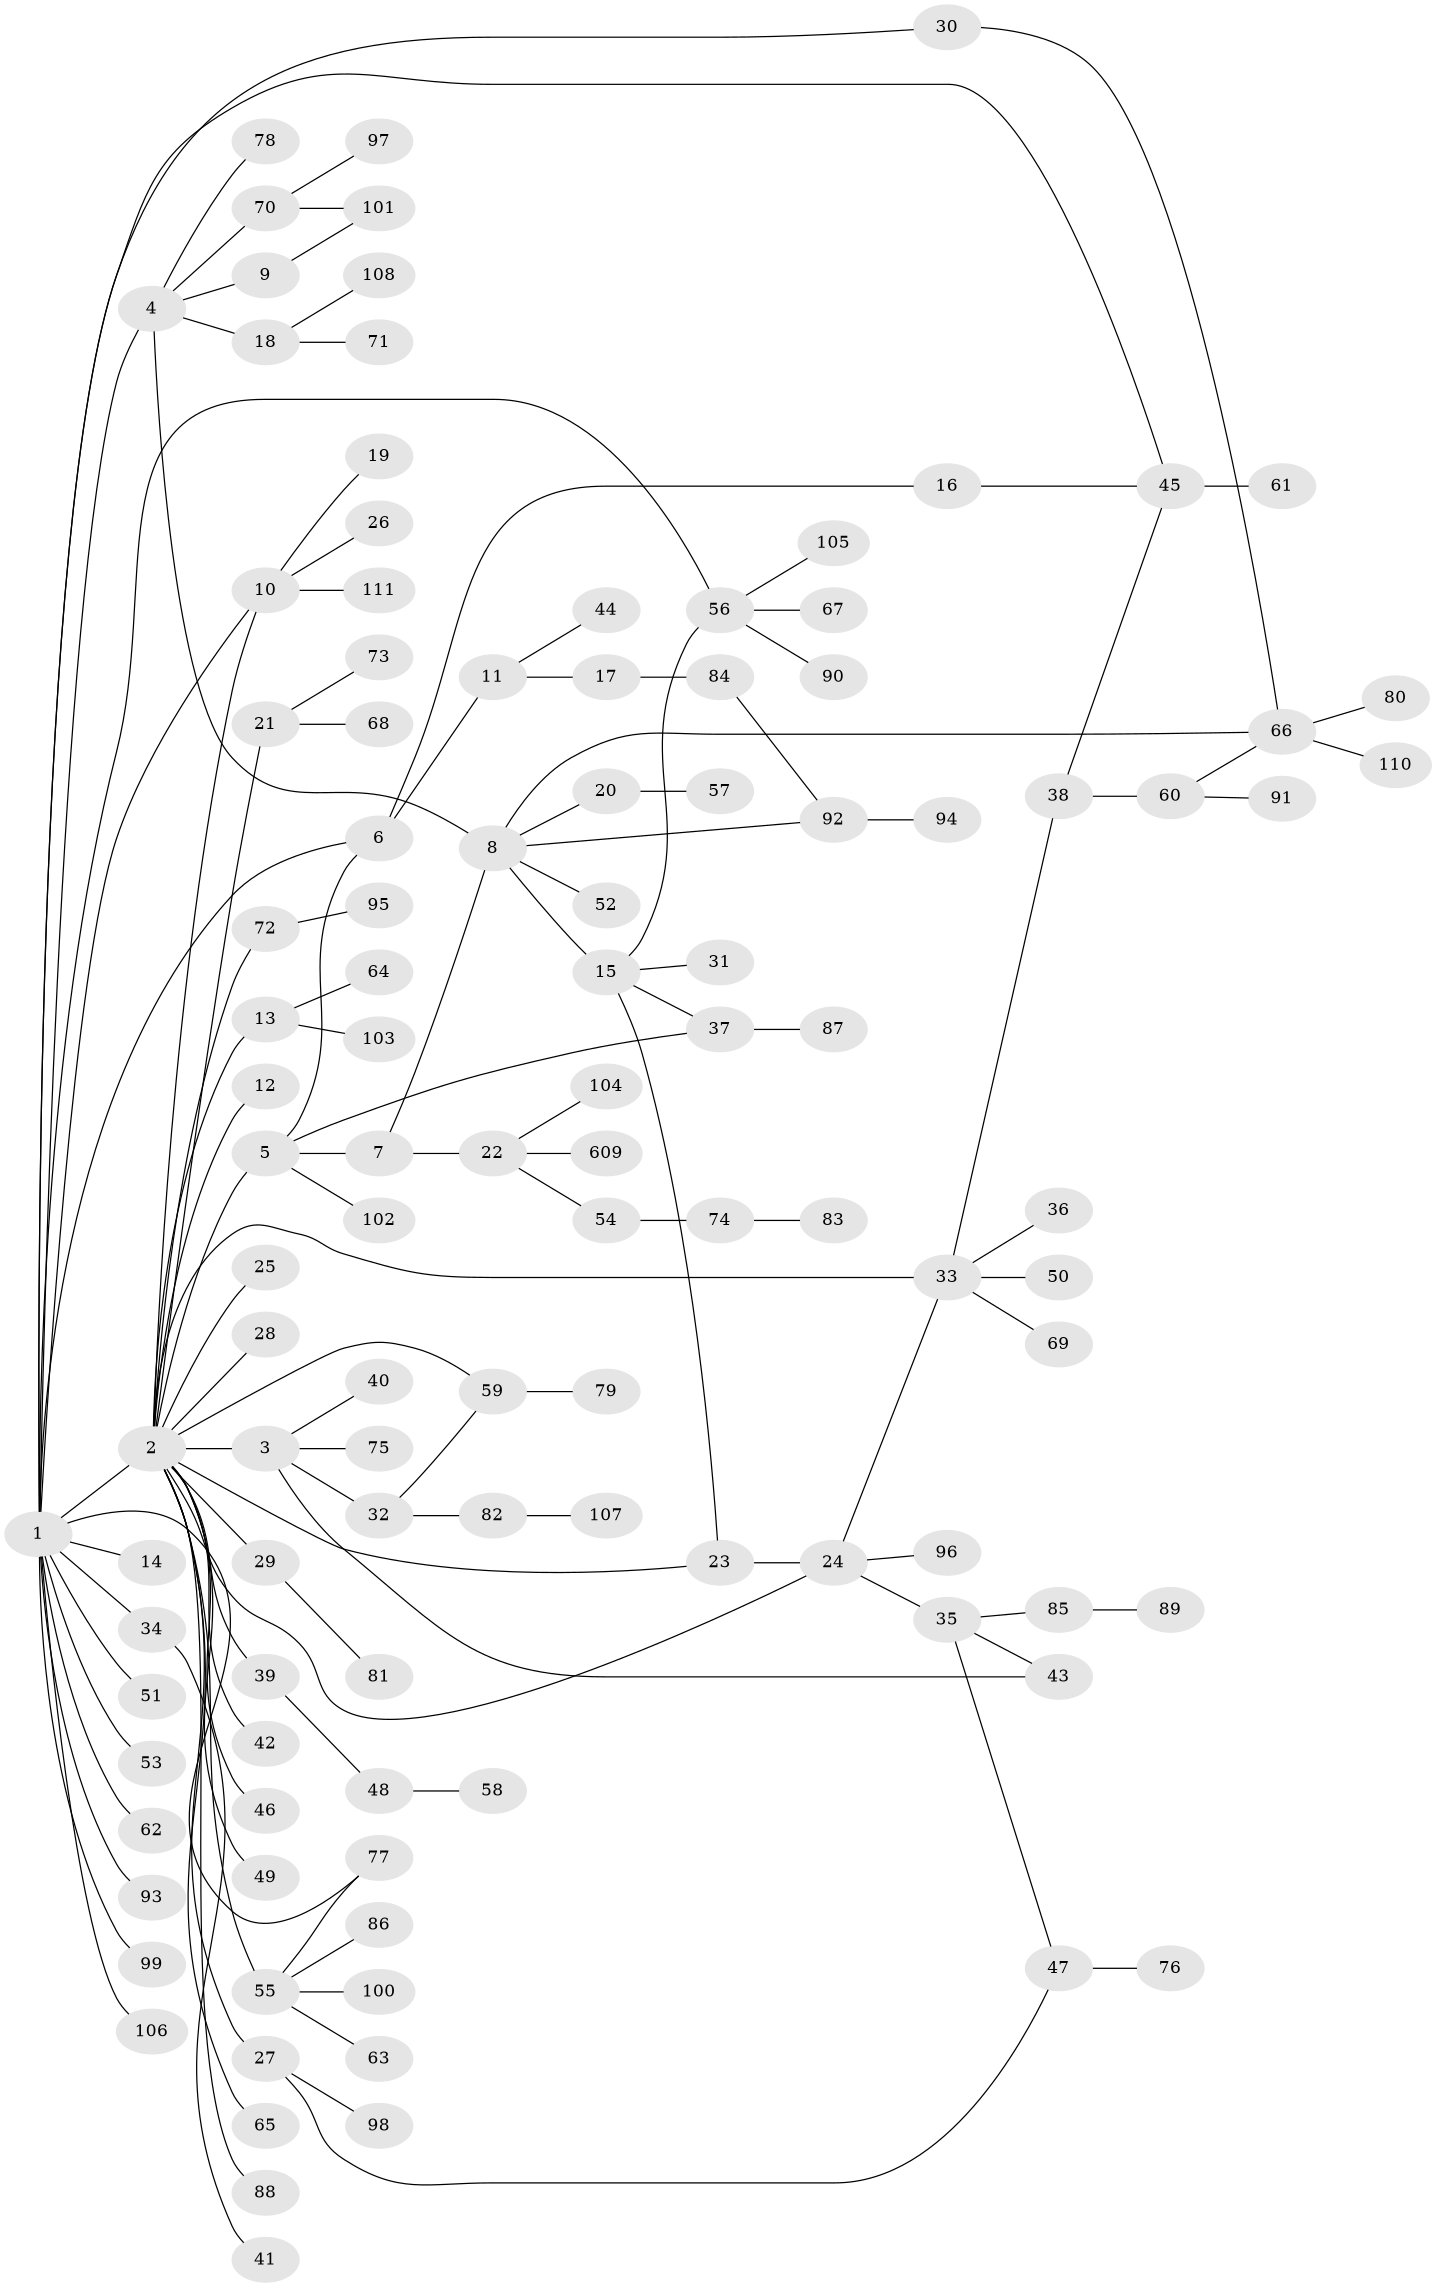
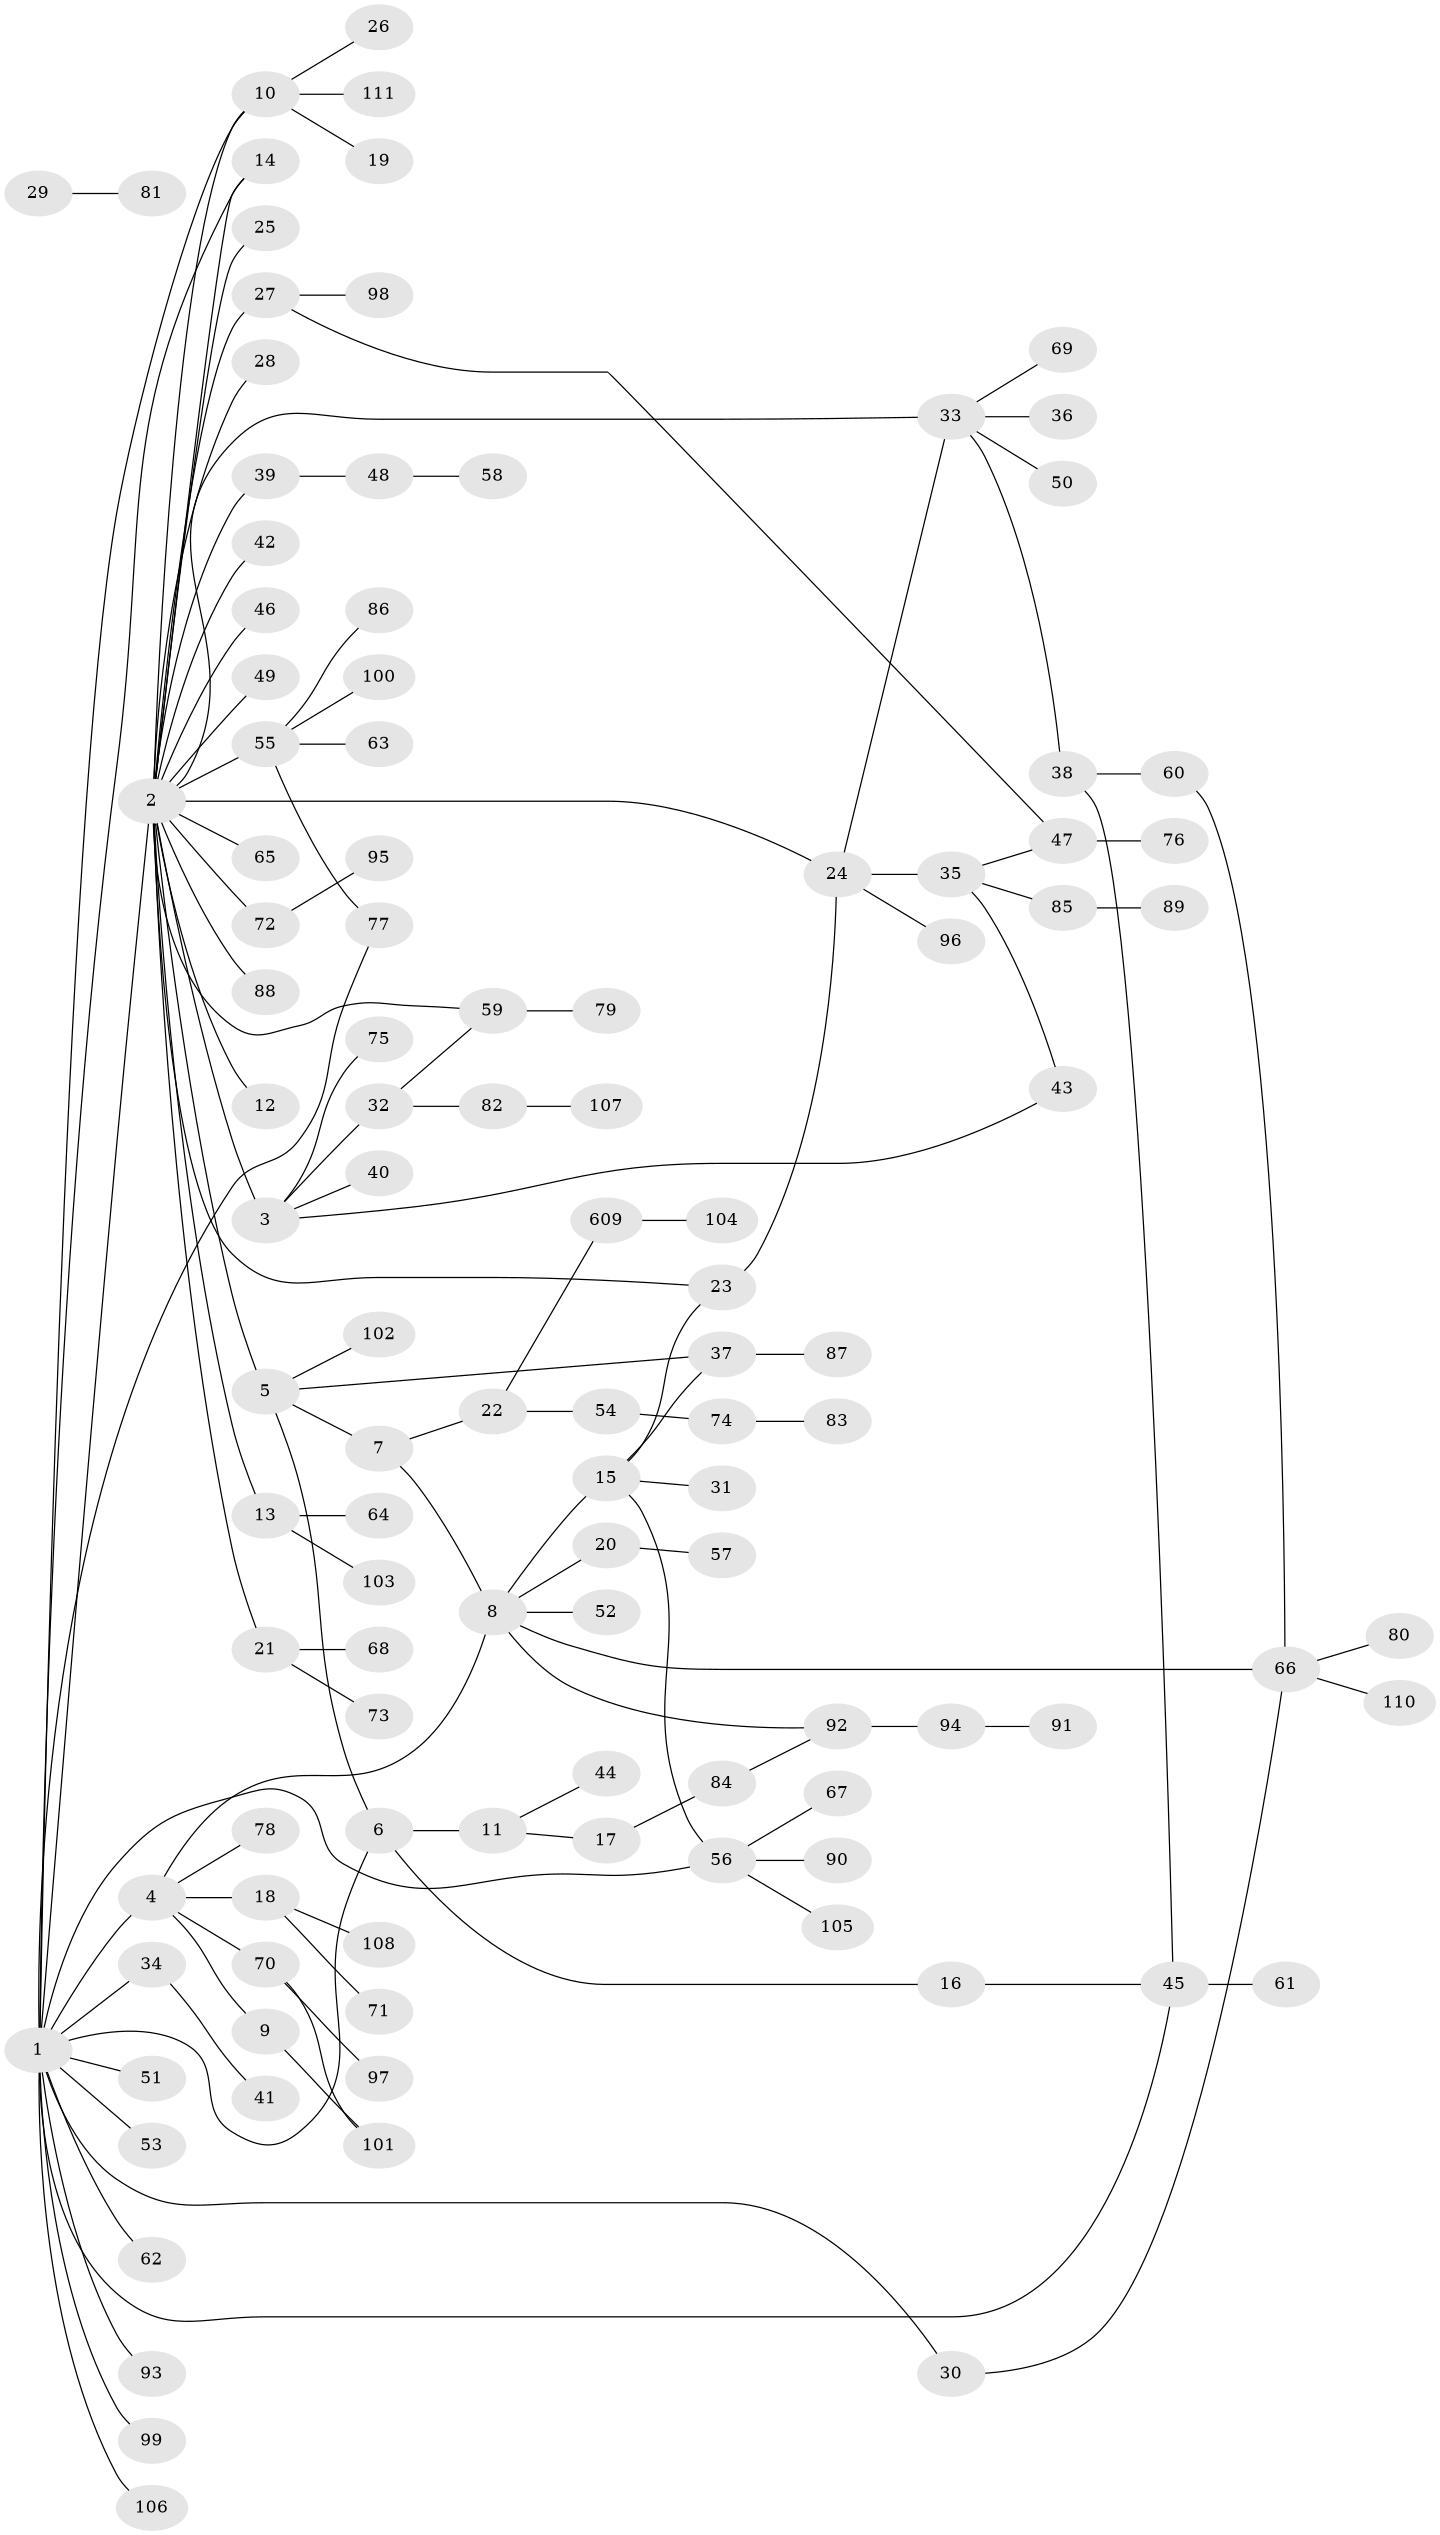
edge "60" -- "91": now "94" -- "91"
edge "104" -- "22": now "104" -- "609"
edge "2" -- "29": now "2" -- "14"
